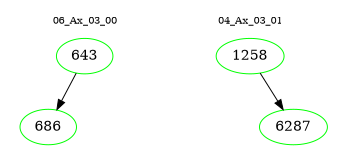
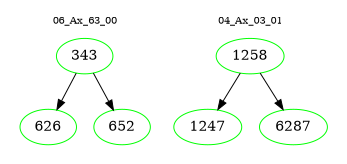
cluster "06_Ax_03_00": label "06_Ax_03_00" -> "06_Ax_63_00"
node "643": label "643" -> "343"
node "686": label "686" -> "626"
node "652": added
node "1247": added
